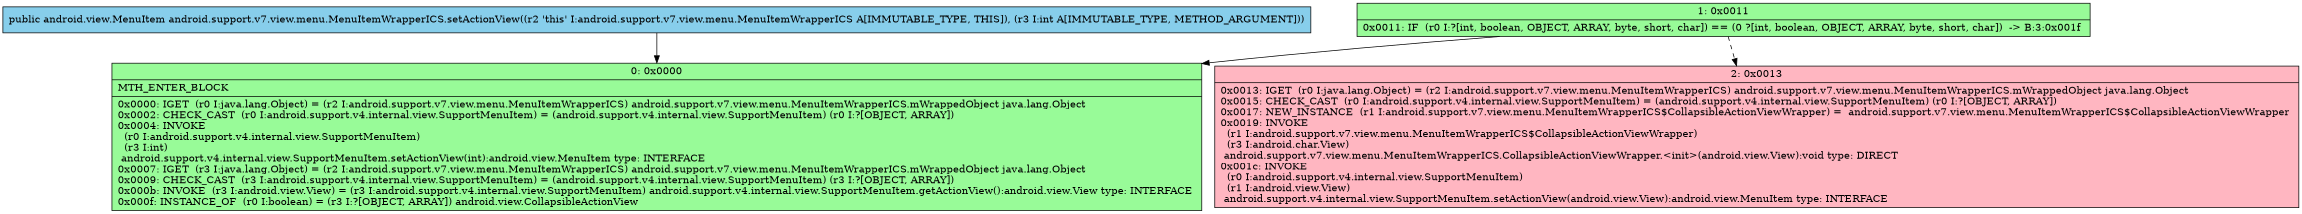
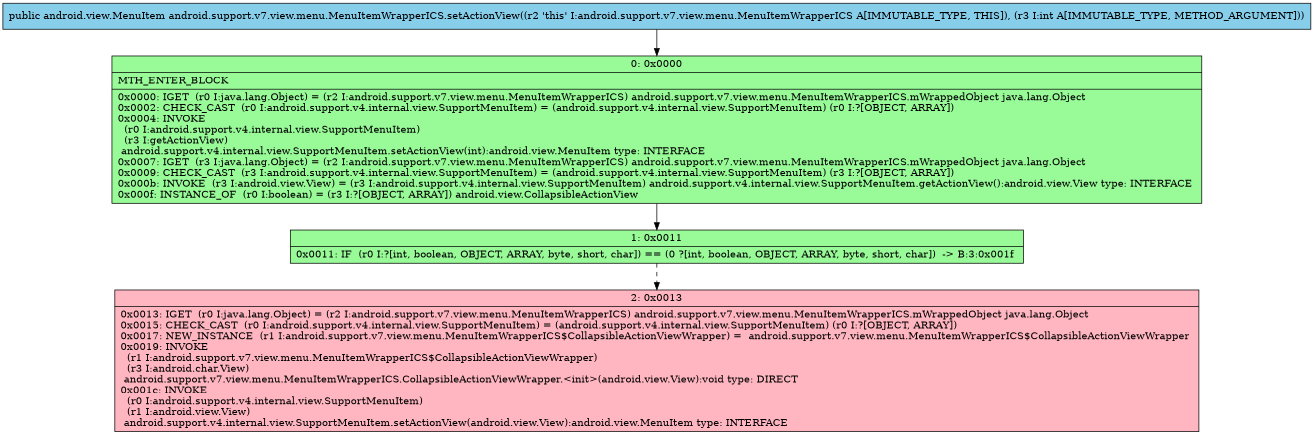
edge "1: 0x0011" -> "0: 0x0000": reversed
node "0: 0x0000": text "(r3 I:int)" -> "(r3 I:getActionView)"
